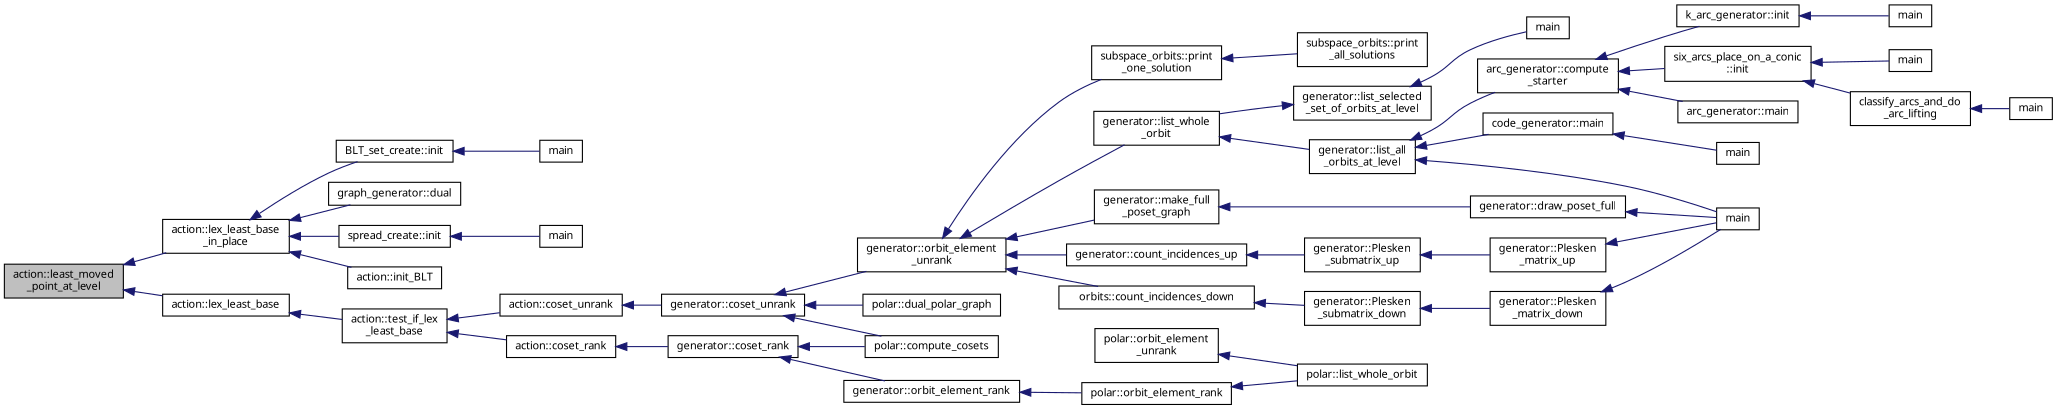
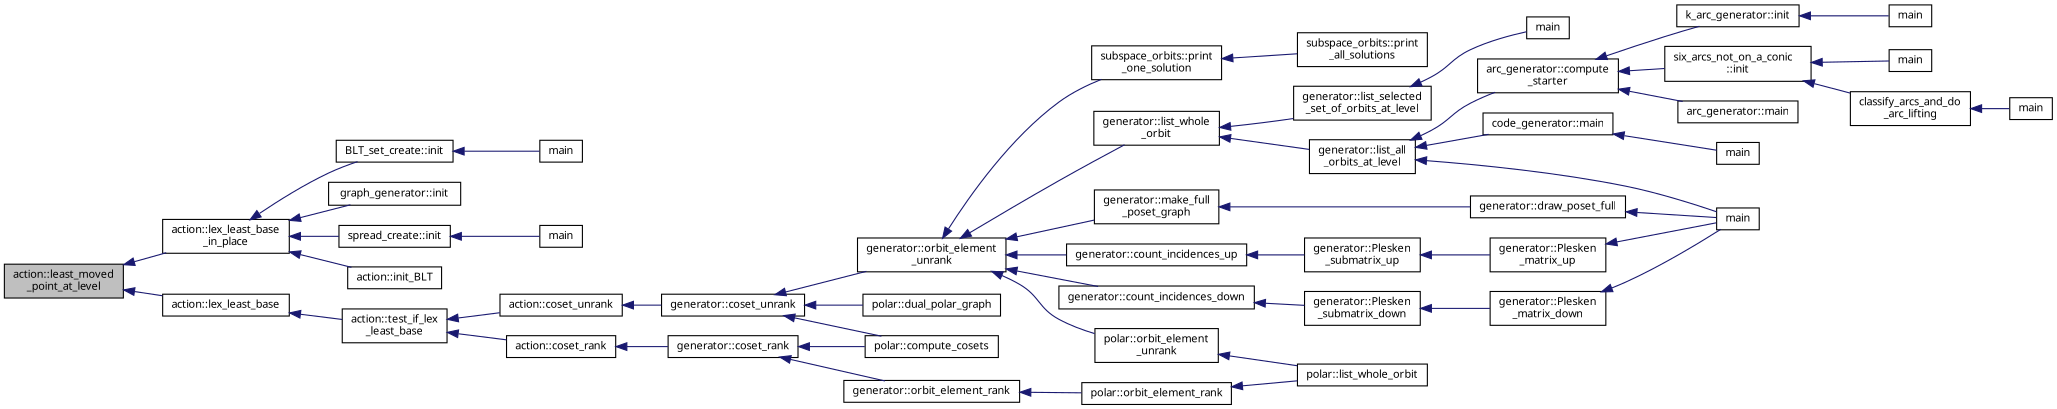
node "six_arcs_place_on_a_conic ::init": label "six_arcs_place_on_a_conic ::init" -> "six_arcs_not_on_a_conic ::init"
edge "generator::list_whole _orbit" -> "generator::list_selected _set_of_orbits_at_level": reversed
node "graph_generator::dual": label "graph_generator::dual" -> "graph_generator::init"
node "orbits::count_incidences_down": label "orbits::count_incidences_down" -> "generator::count_incidences_down"
edge "polar::orbit_element _unrank" -> "generator::orbit_element _unrank": added
